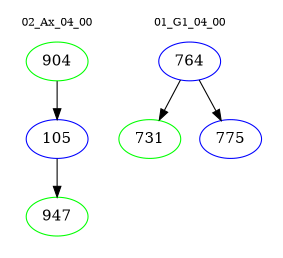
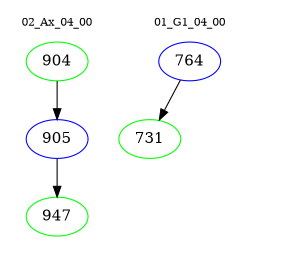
node "105": label "105" -> "905"
node "775": removed
